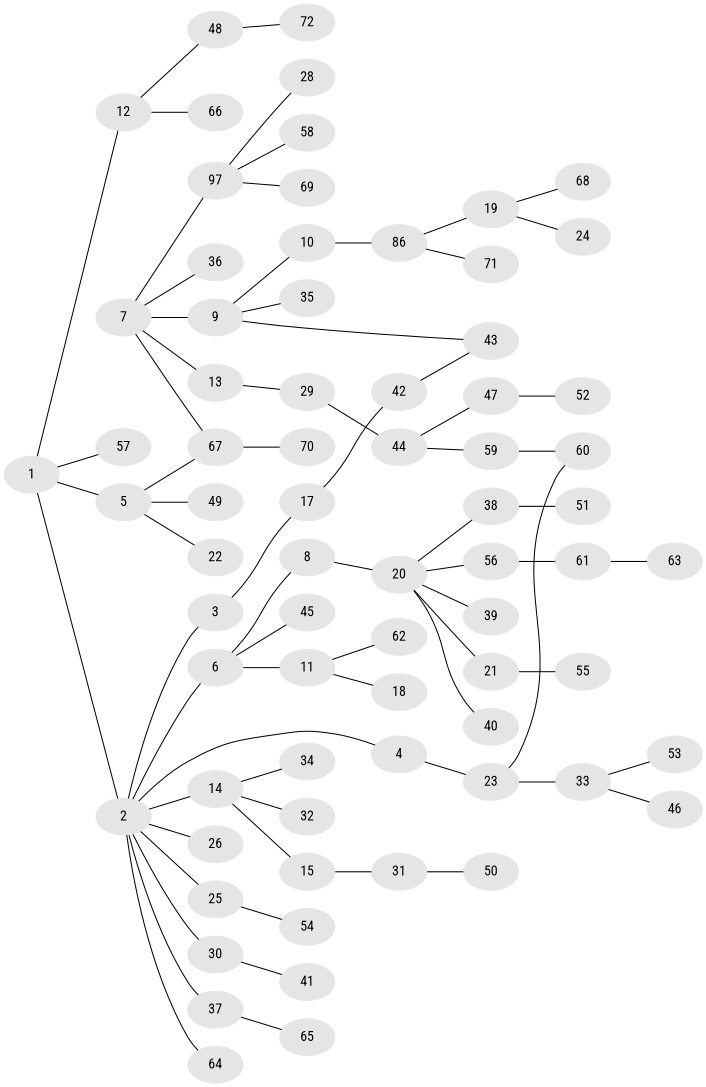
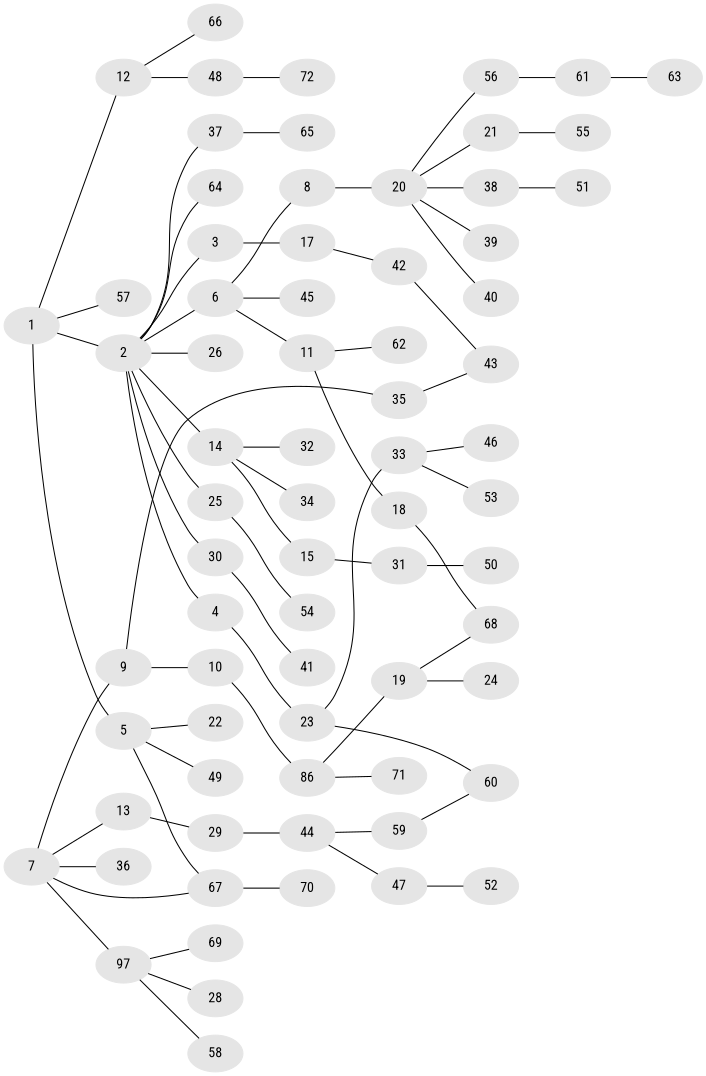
edge "9" -- "43": now "35" -- "43"
edge "18" -- "68": added
